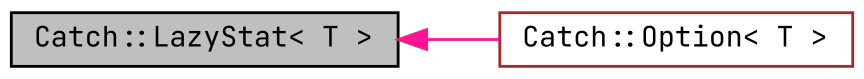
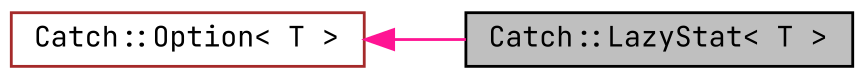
edge "Catch::Option< T >" -> "Catch::LazyStat< T >": reversed
